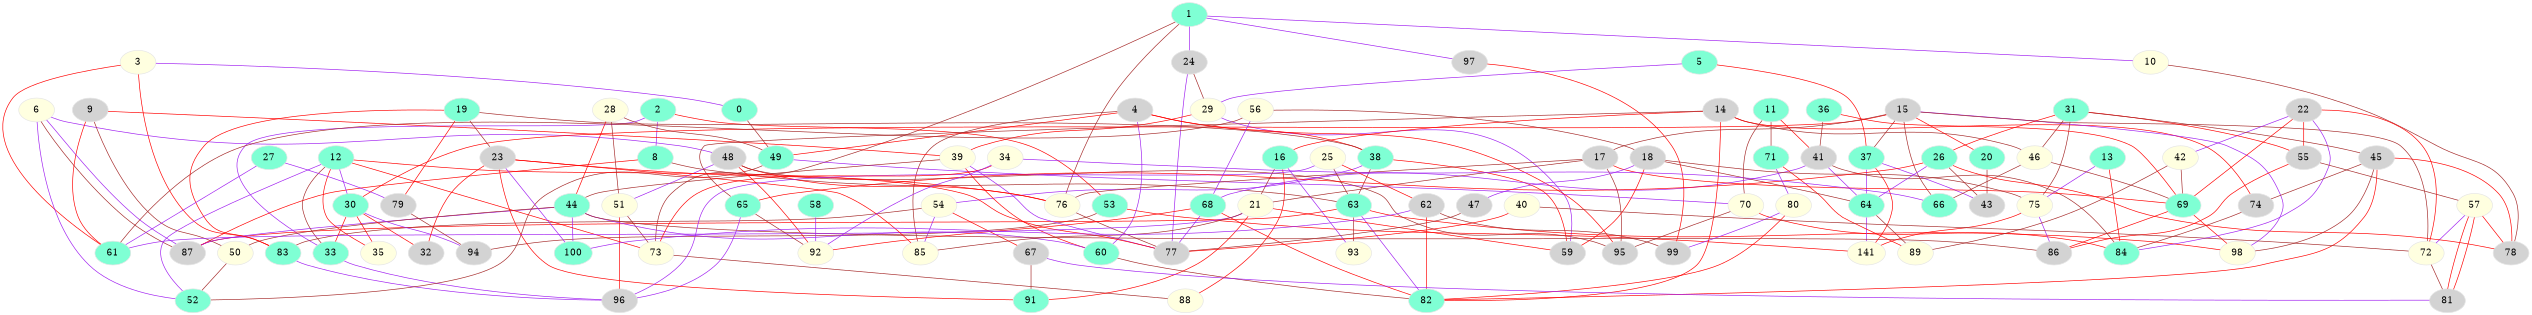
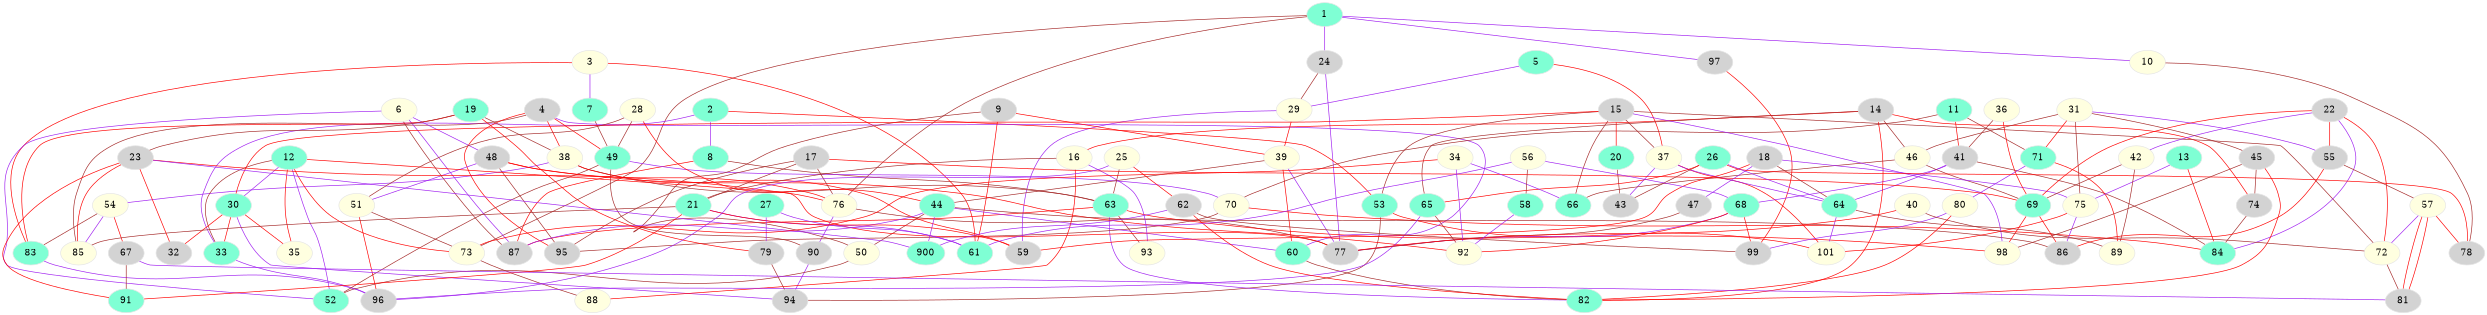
node "0": label "0" -> "7"
node "36": fillcolor aquamarine -> lightyellow
node "31": fillcolor aquamarine -> lightyellow
edge "56" -- "18": now "56" -- "58"
edge "31" -- "55": color red -> purple
edge "15" -- "17": now "15" -- "53"
edge "31" -- "26": now "31" -- "71"
edge "56" -- "61": color brown -> purple
node "16": fillcolor aquamarine -> lightyellow
node "38": fillcolor aquamarine -> lightyellow
node "37": fillcolor aquamarine -> lightyellow
edge "18" -- "75": color brown -> purple
edge "45" -- "78": removed
node "21": fillcolor lightyellow -> aquamarine
node "100": label "100" -> "900"
node "90": added
node "141": label "141" -> "101"
edge "68" -- "82": now "68" -- "99"
